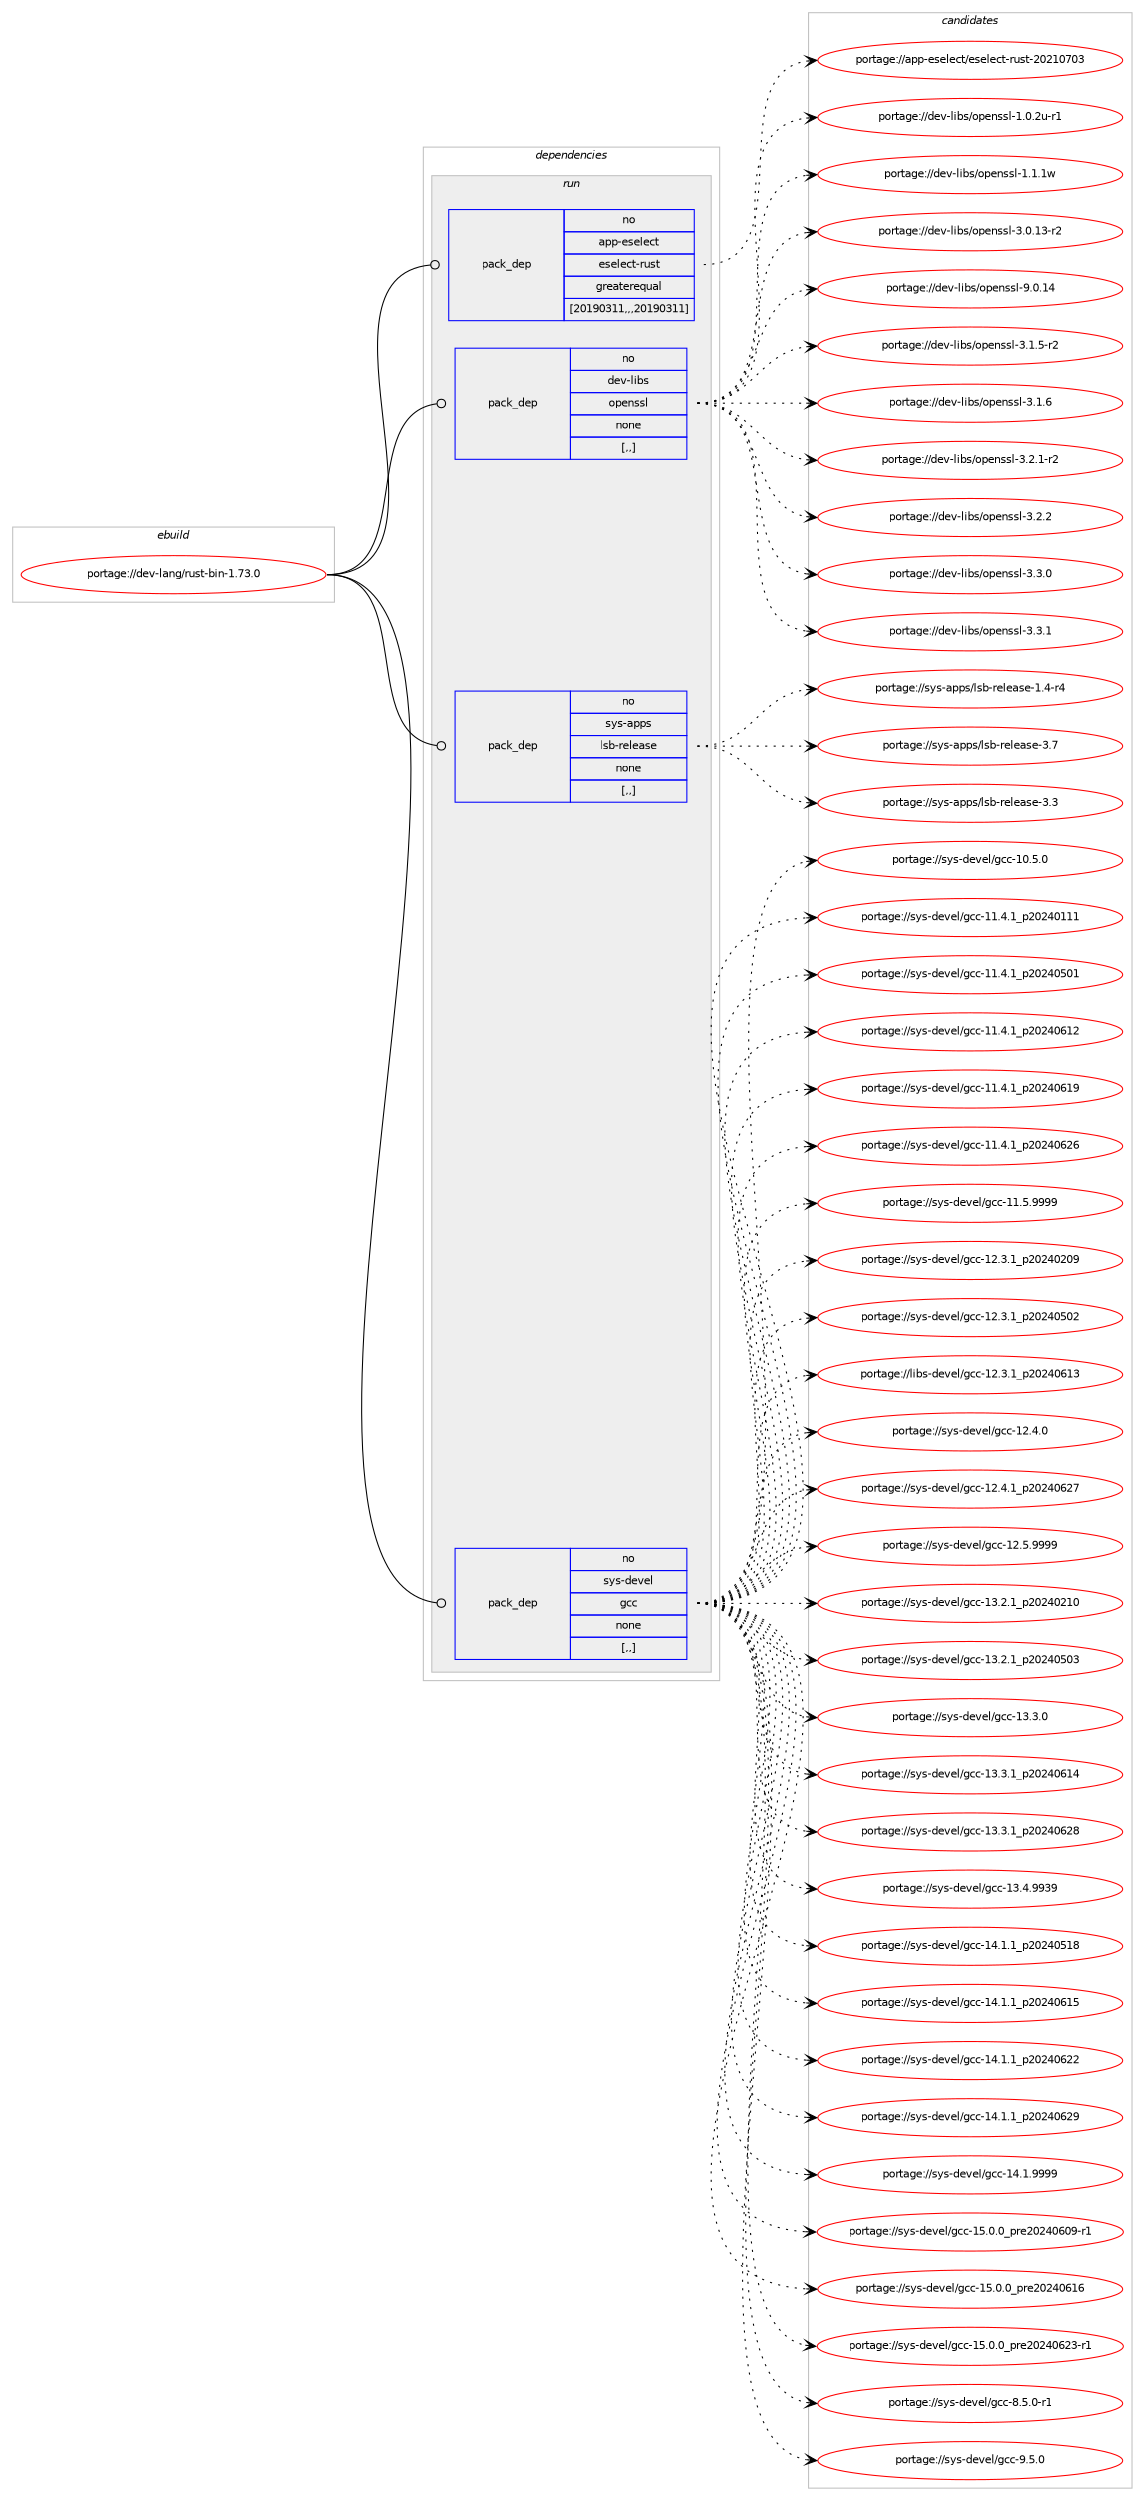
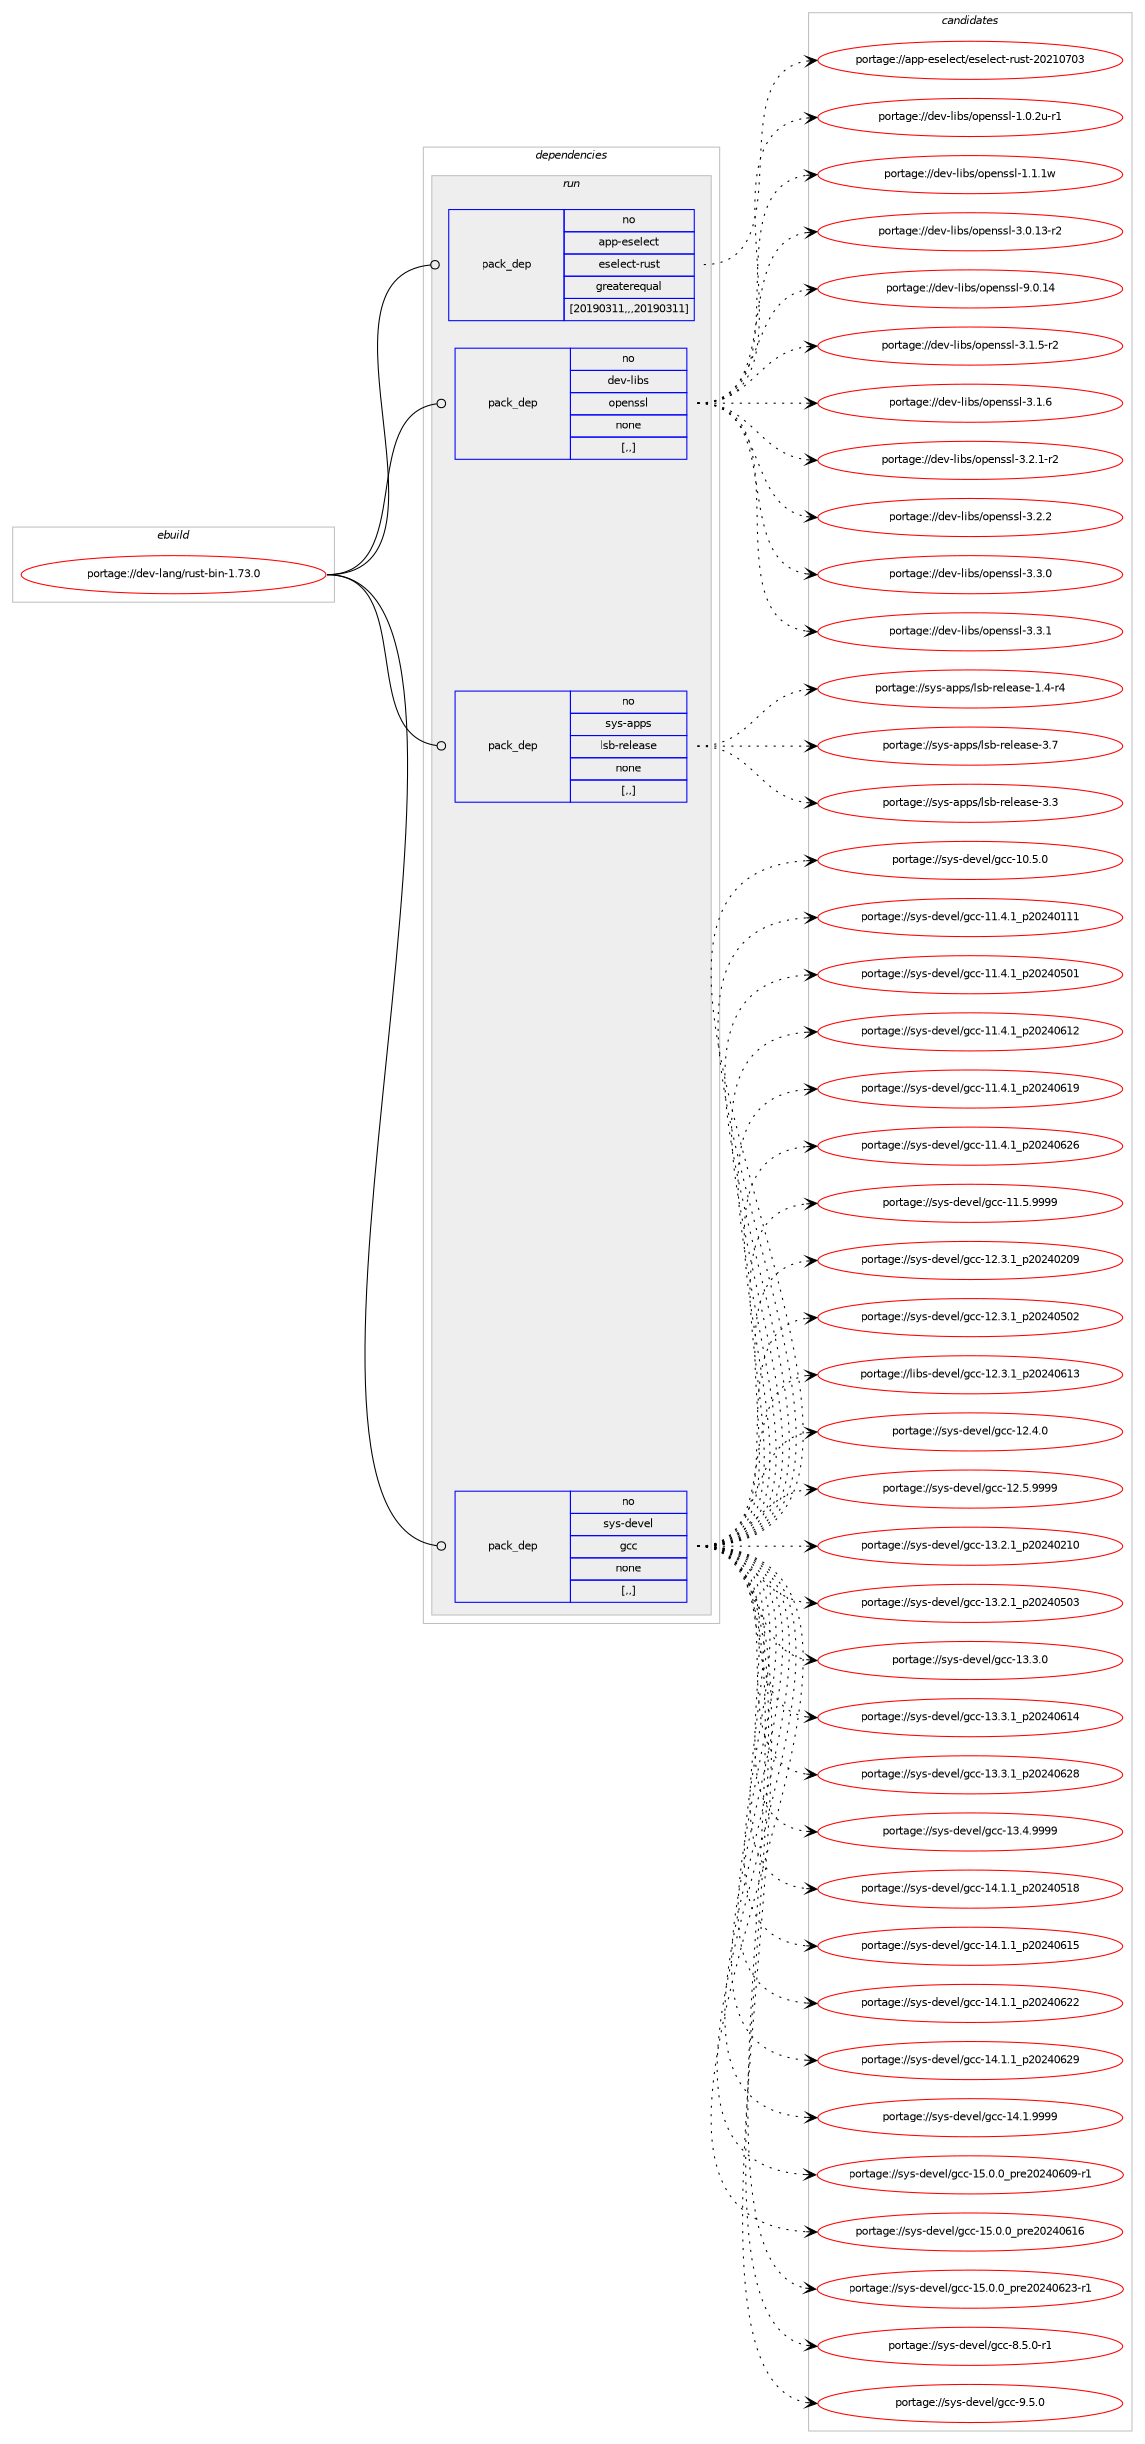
node "portage://sys-devel/gcc-12.4.1_p20240627": removed
node "portage://sys-devel/gcc-13.4.9939": label "portage://sys-devel/gcc-13.4.9939" -> "portage://sys-devel/gcc-13.4.9999"
